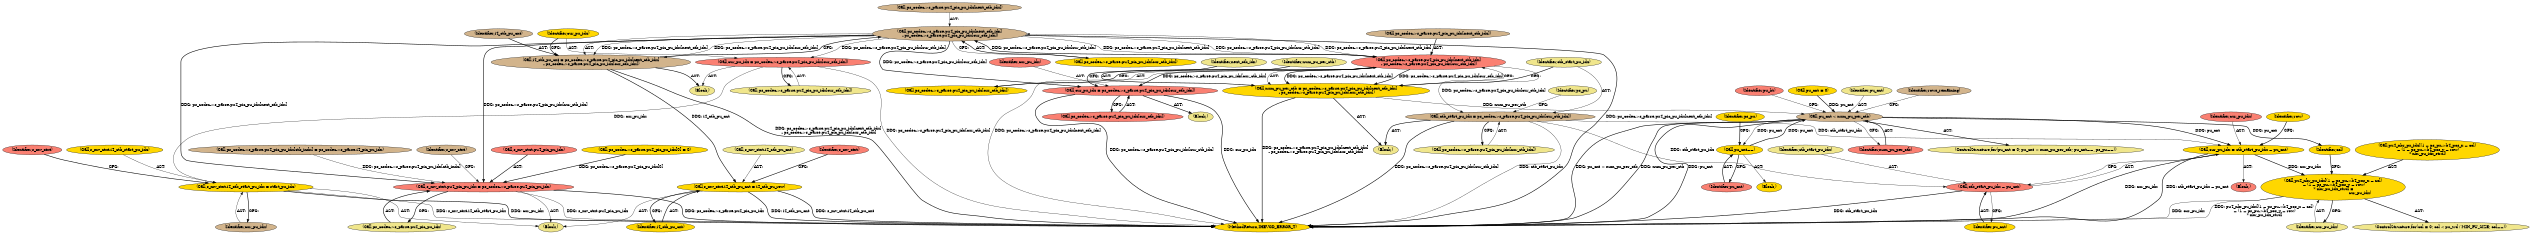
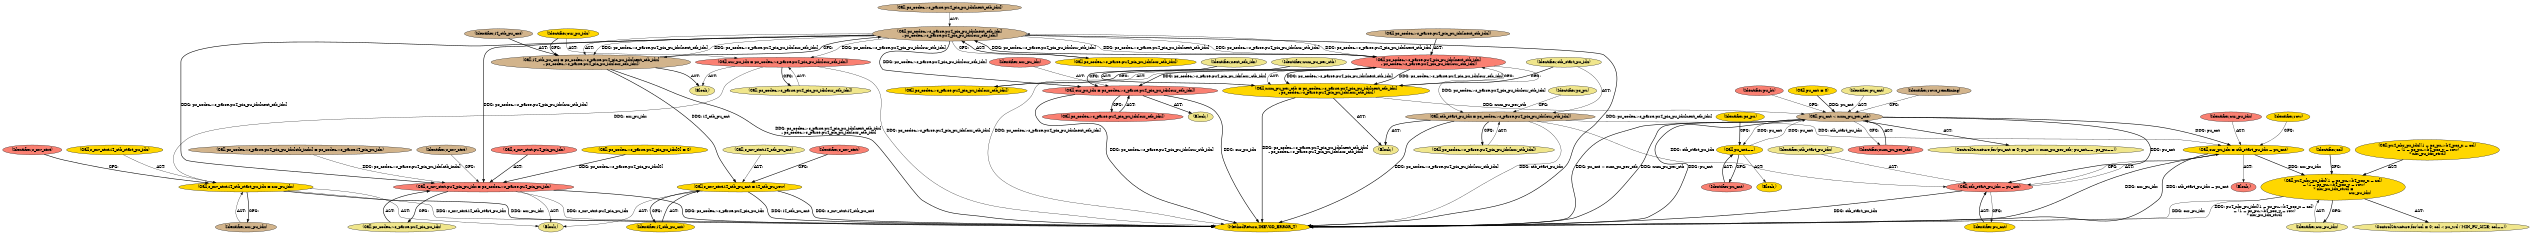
edge "(Call,pu_cnt < num_pu_per_ctb)" -> "(Identifier,col)": now "(Call,pu_cnt < num_pu_per_ctb)" -> "(Call,ctb_start_pu_idx + pu_cnt)"
edge "(Identifier,row)" -> "(Call,cur_pu_idx = ctb_start_pu_idx + pu_cnt)": style bold -> solid
edge "(Call,pu_cnt++)" -> "(Call,pu_cnt < num_pu_per_ctb)": style bold -> solid
node "(Call,s_mv_ctxt.i4_ctb_start_pu_idx = start_pu_idx)": label "(Call,s_mv_ctxt.i4_ctb_start_pu_idx = start_pu_idx)" -> "(Call,s_mv_ctxt.i4_ctb_start_pu_idx = cur_pu_idx)"
